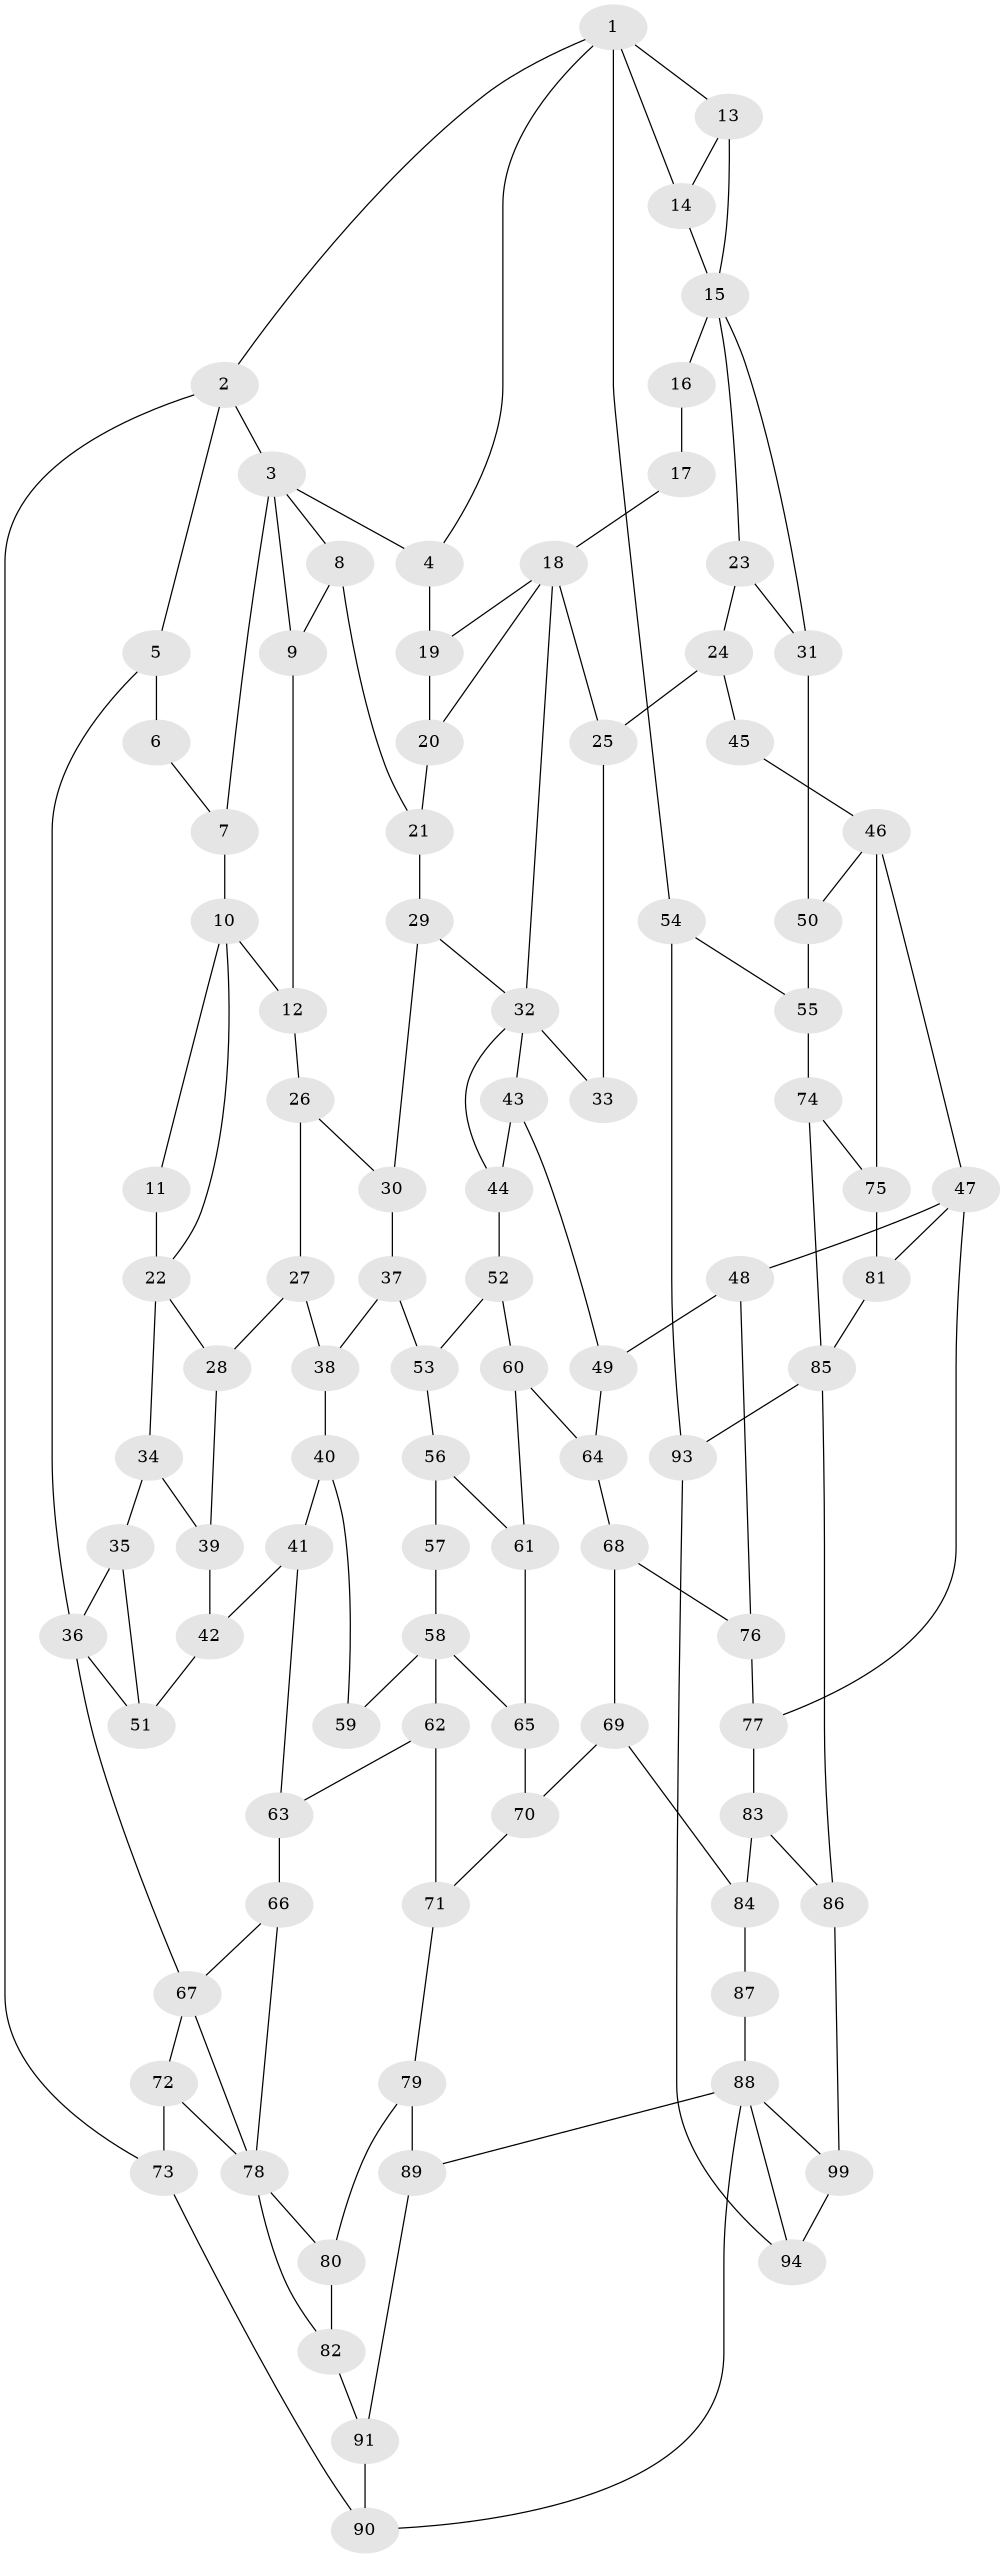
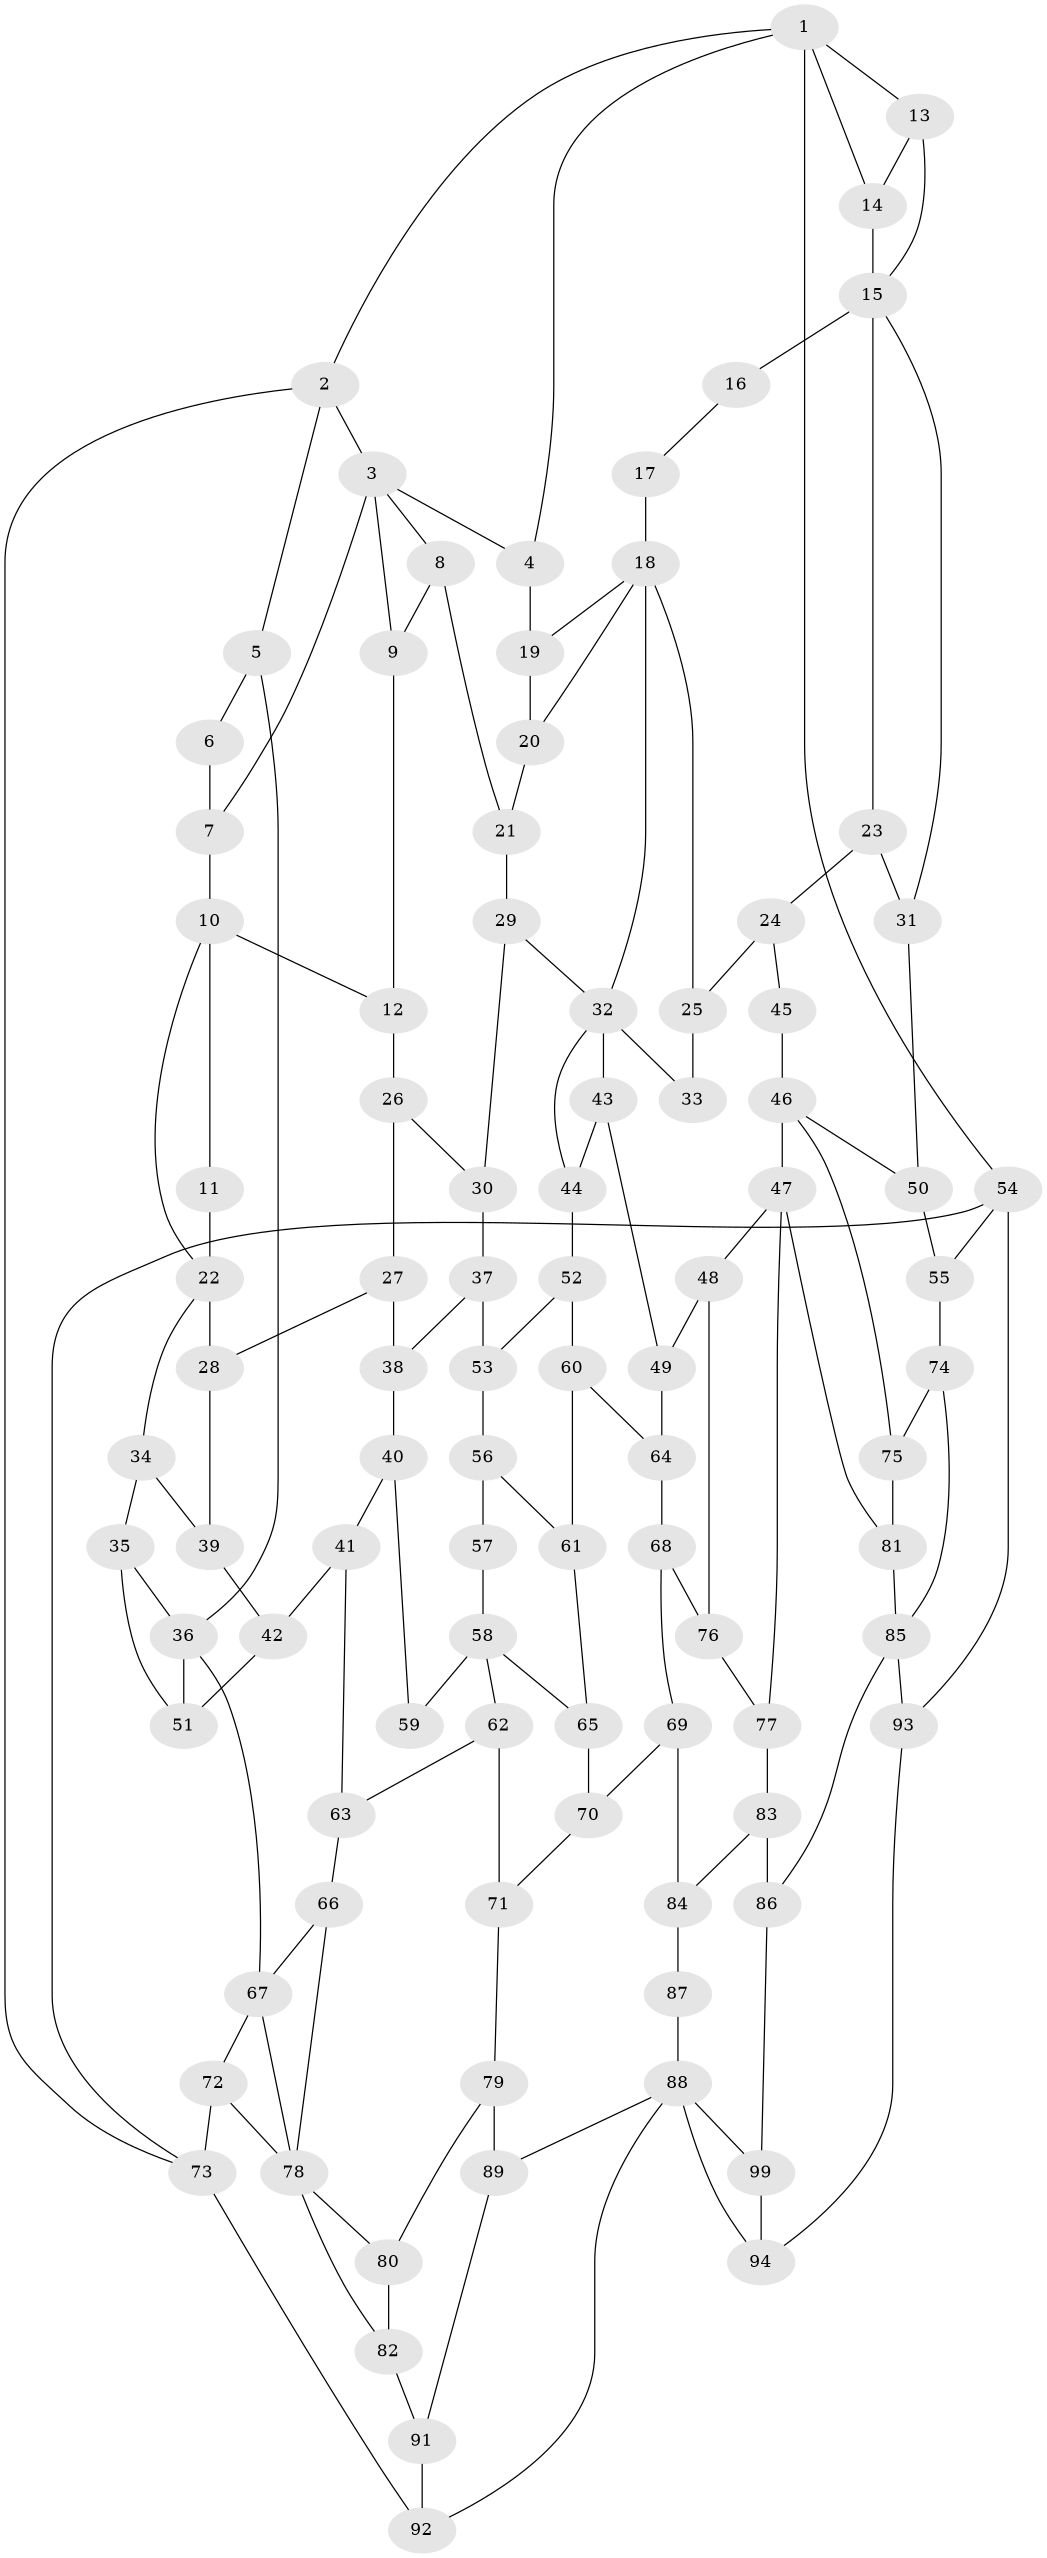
edge "54" -- "73": added
node "90": label "90" -> "92"
